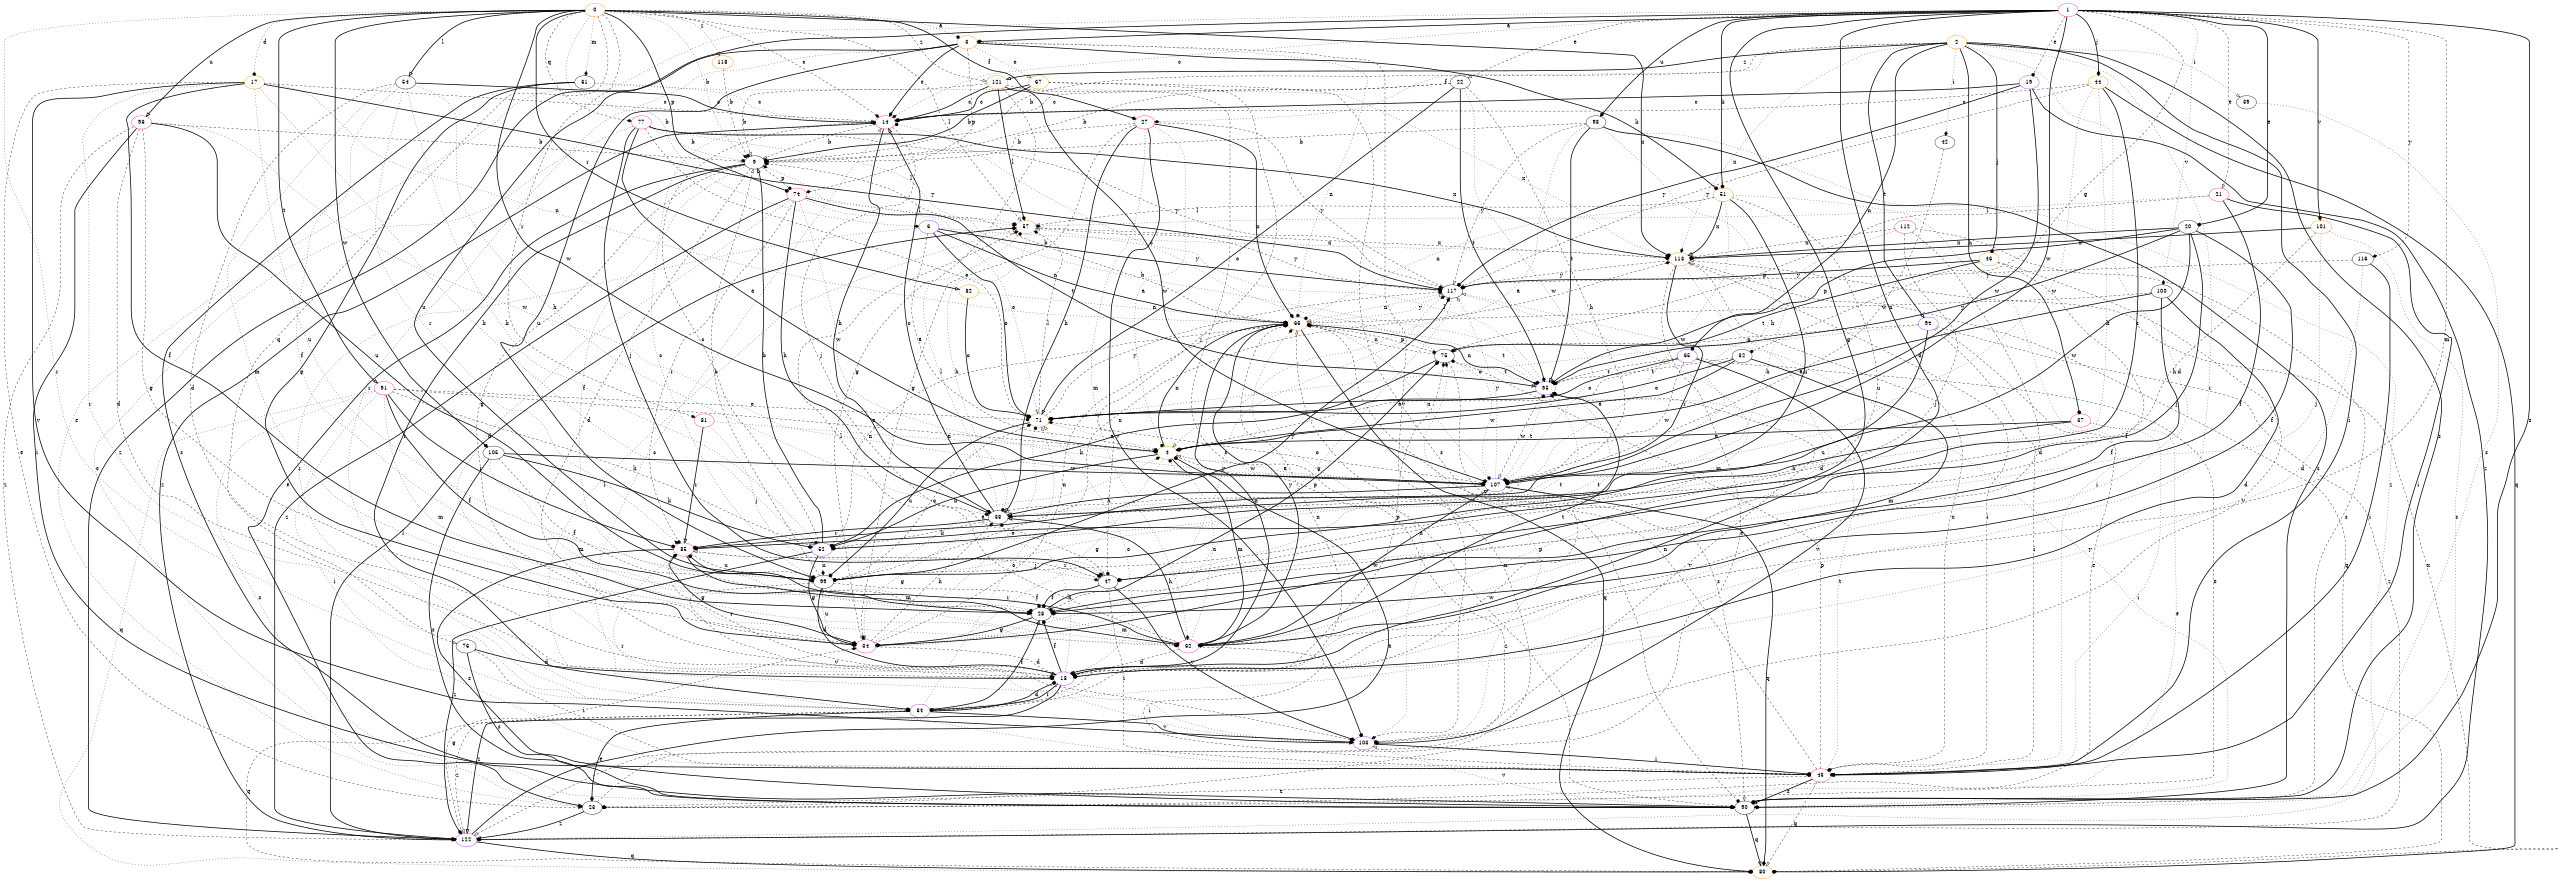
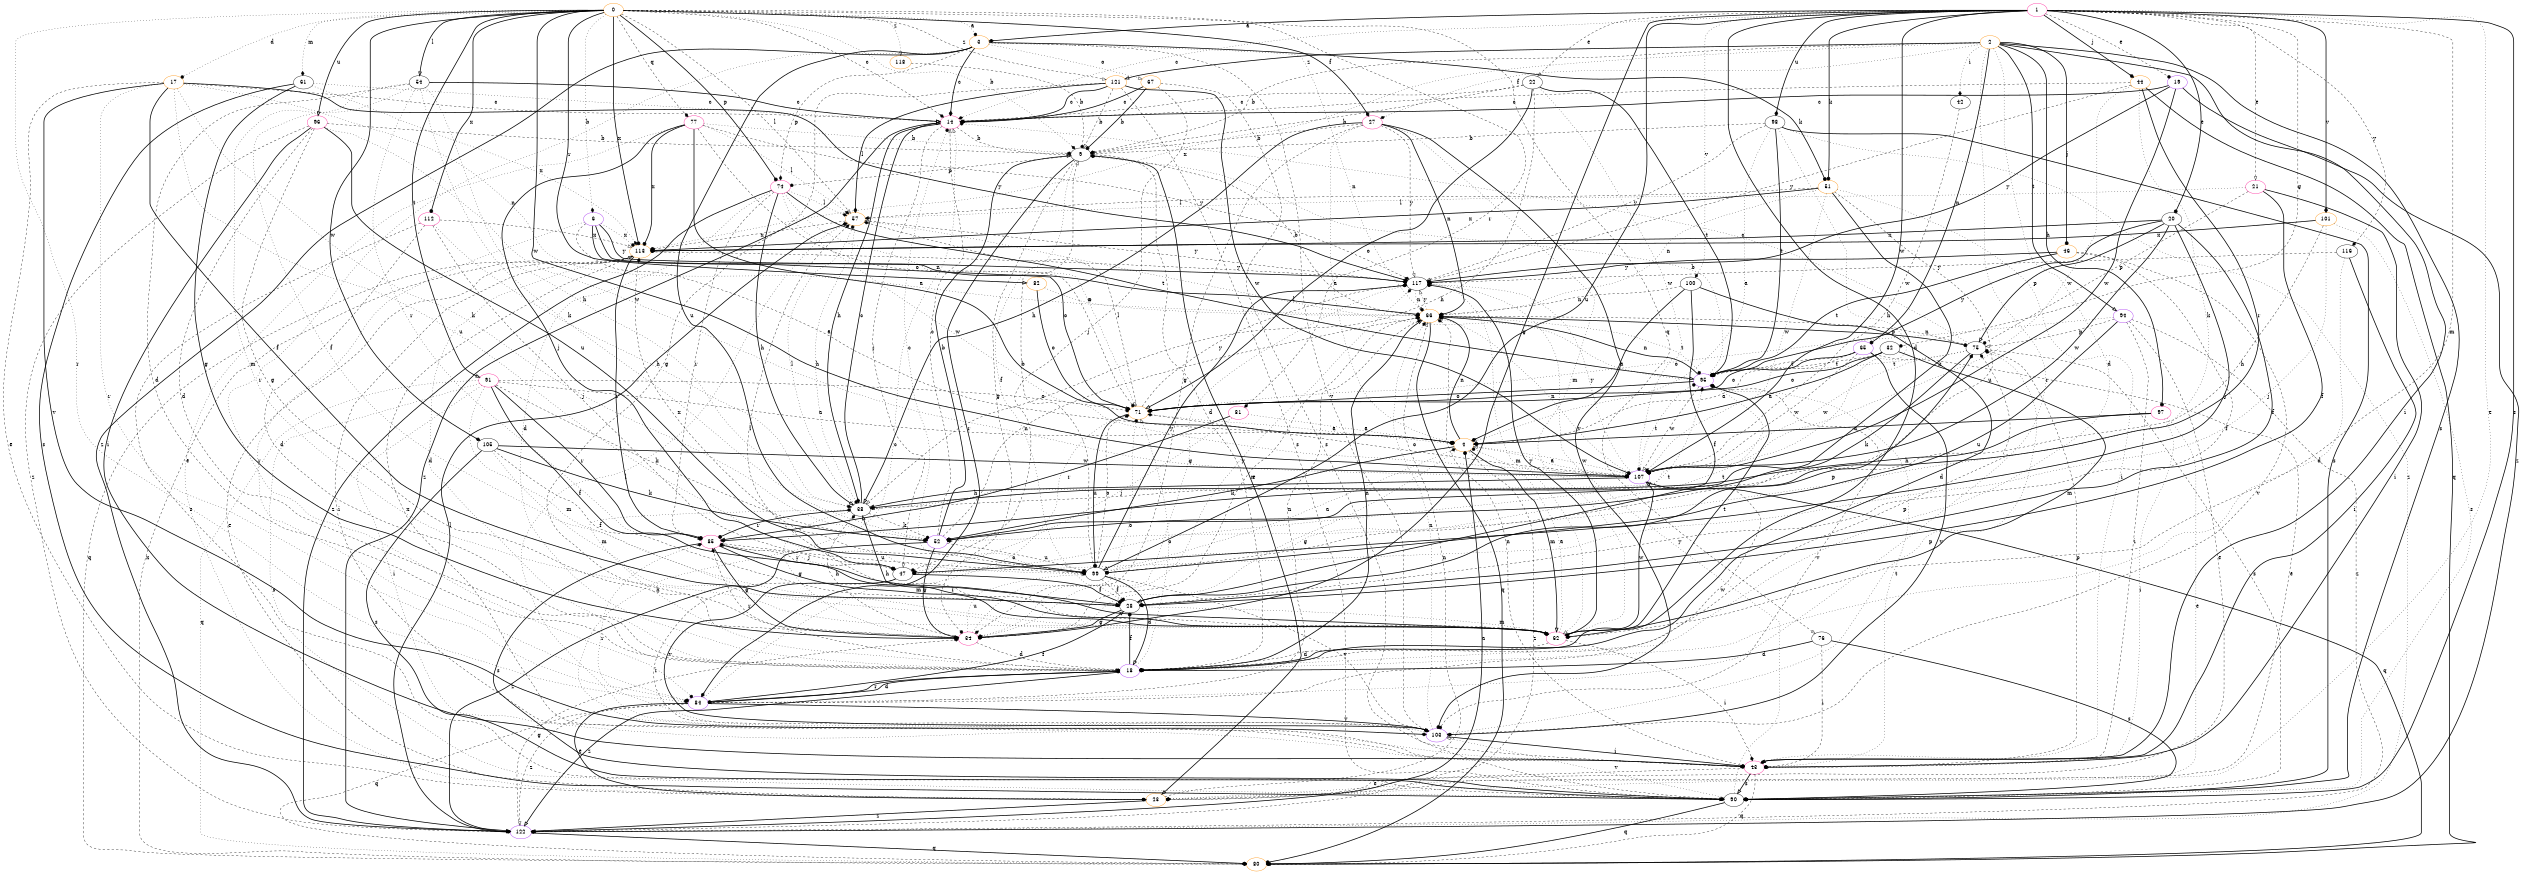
edge "0" -> "112": added, label "x"
node "39": removed
edge "66" -> "75": style dashed -> bold
node "37": label "37" -> "97"
edge "62" -> "66": now "62" -> "117"
node "23": color black -> darkorange
